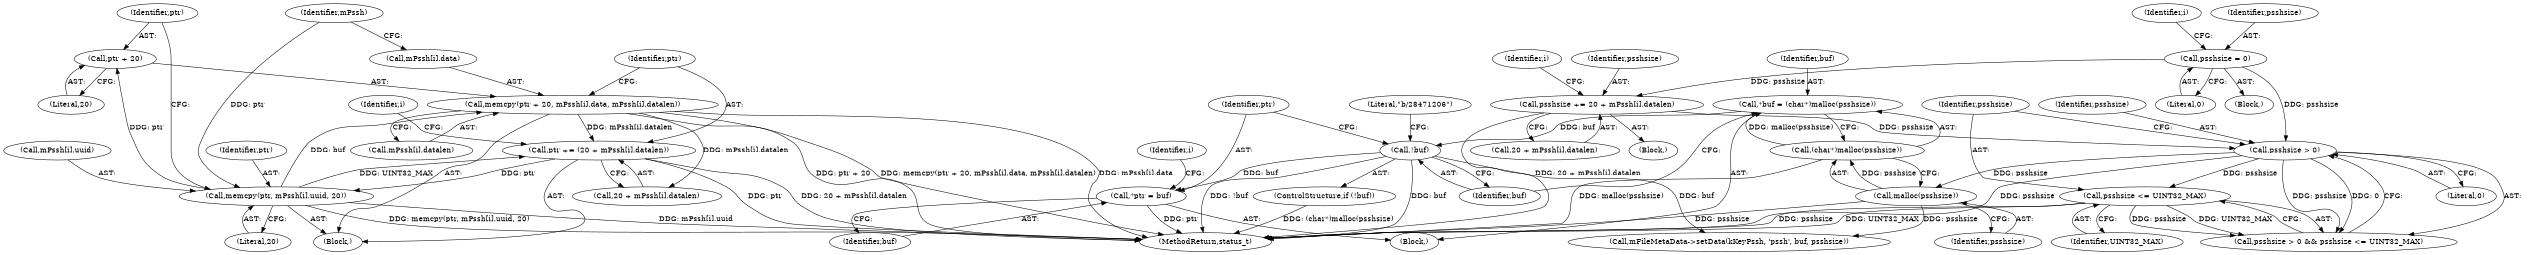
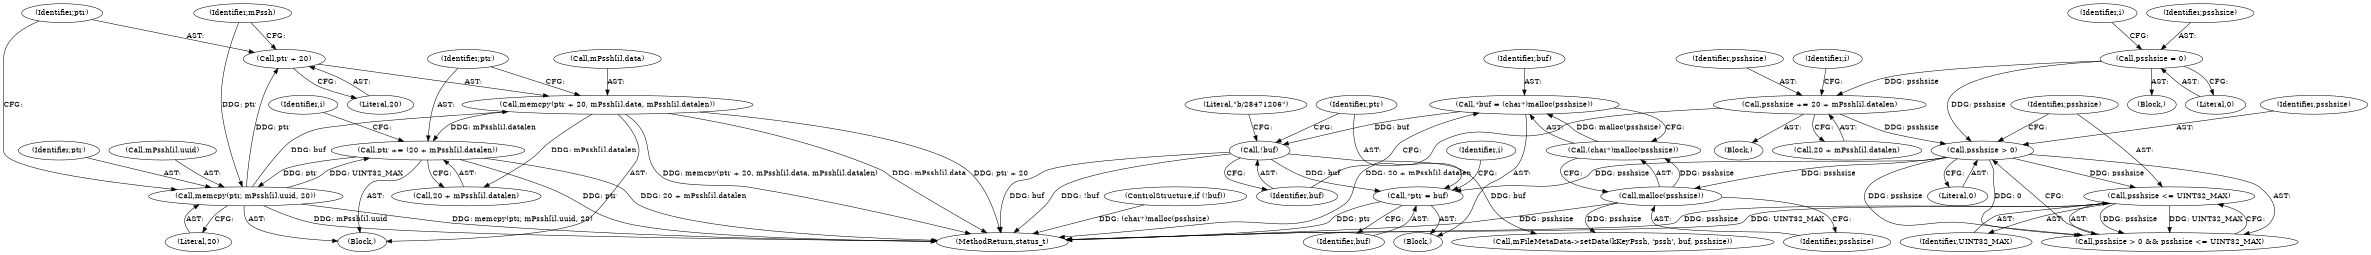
edge "(Identifier,mPssh)" -> "(Call,mPssh[i].data)": now "(Identifier,mPssh)" -> "(Call,ptr + 20)"
node "(Call,mPssh[i].datalen)": removed
edge "(Call,!buf)" -> "(ControlStructure,if (!buf))": removed, label "AST:"
edge "(Call,(char*)malloc(psshsize))" -> "(MethodReturn,status_t)": removed, label "DDG: malloc(psshsize)"
edge "(Call,psshsize > 0)" -> "(MethodReturn,status_t)": now "(Call,psshsize > 0)" -> "(Call,*ptr = buf)"
edge "(Call,psshsize <= UINT32_MAX)" -> "(Identifier,UINT32_MAX)": label "CFG: " -> "AST: "
